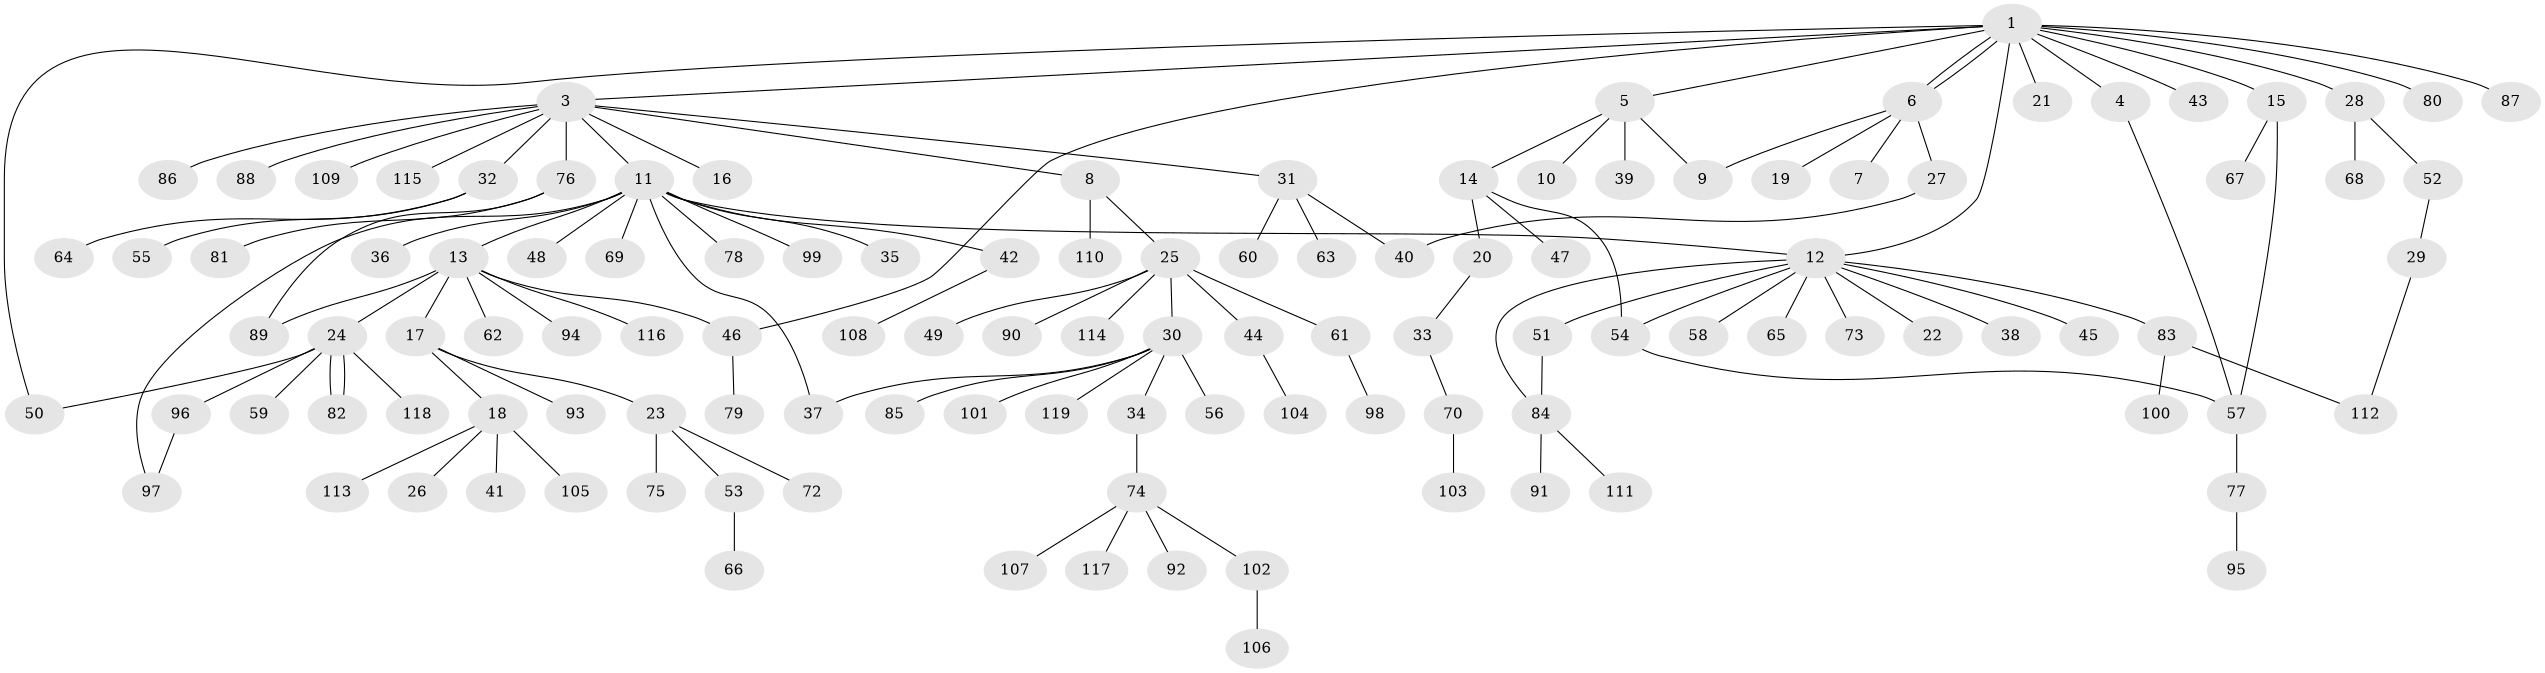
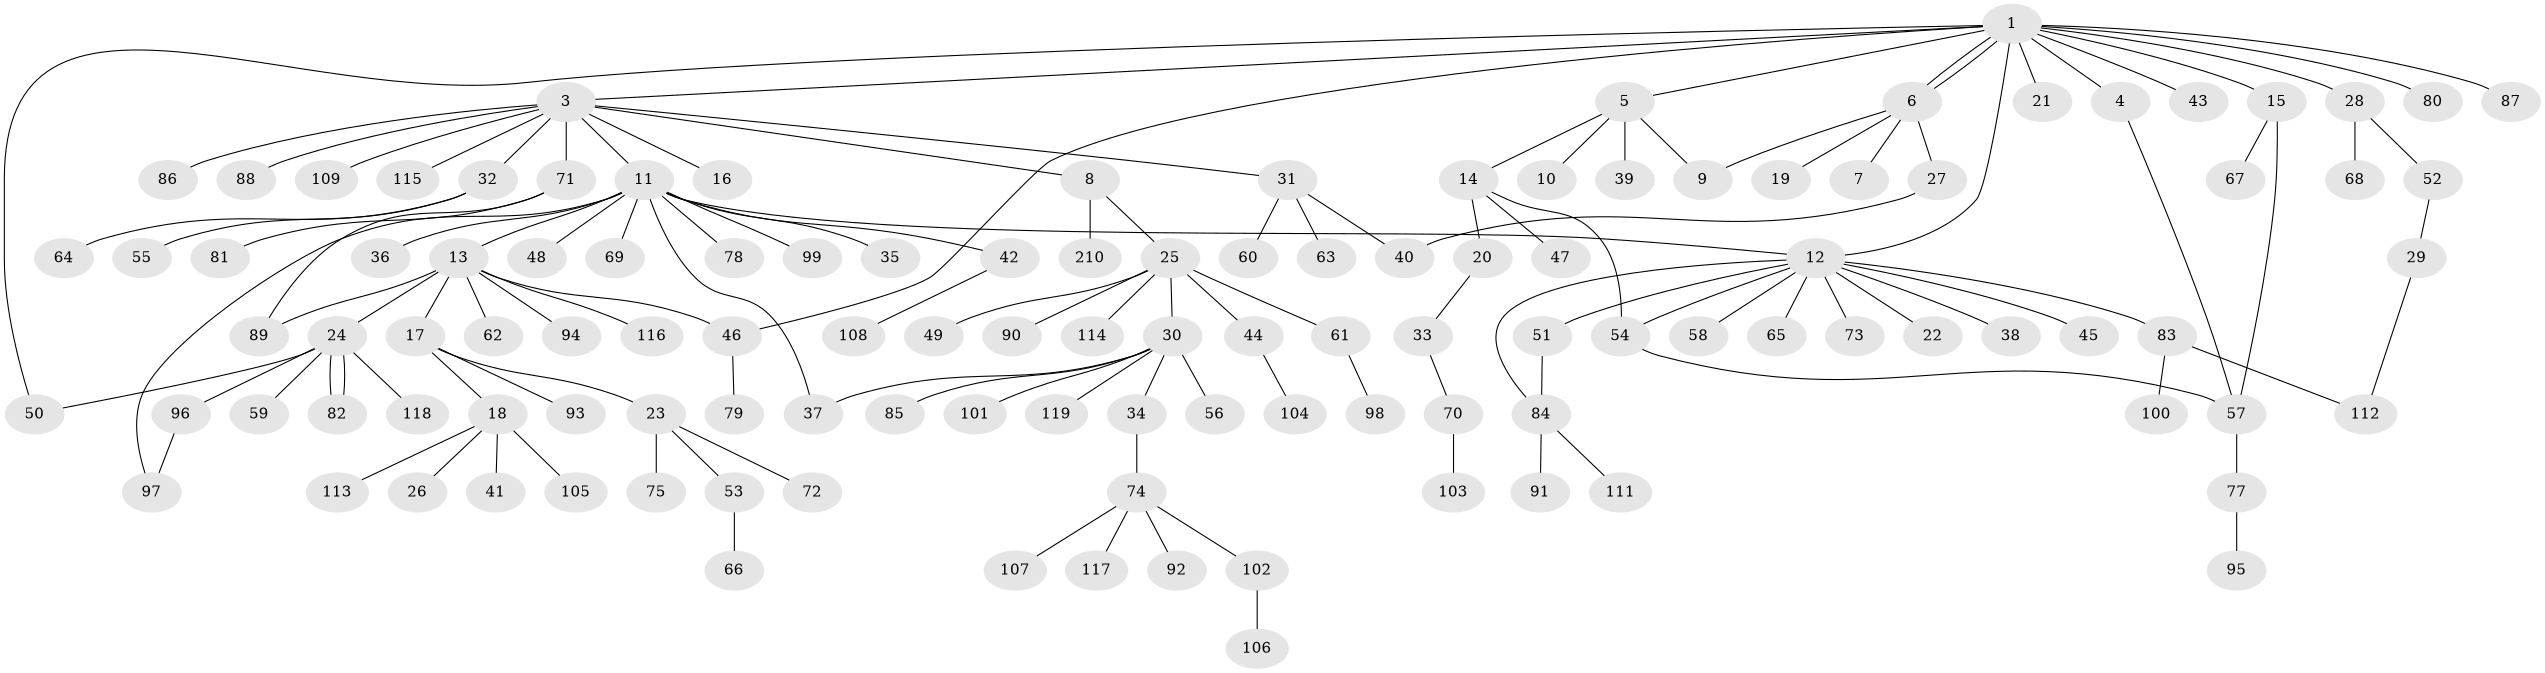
node "76": label "76" -> "71"
node "110": label "110" -> "210"
